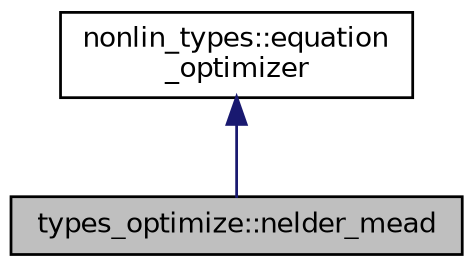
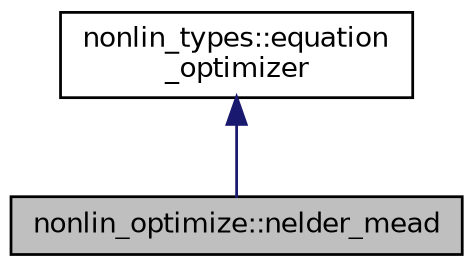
node "types_optimize::nelder_mead": label "types_optimize::nelder_mead" -> "nonlin_optimize::nelder_mead"
